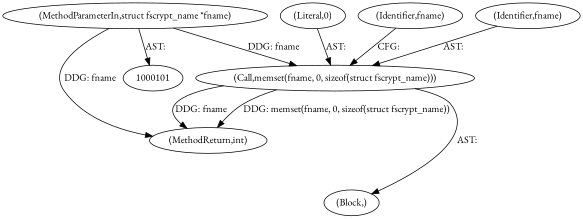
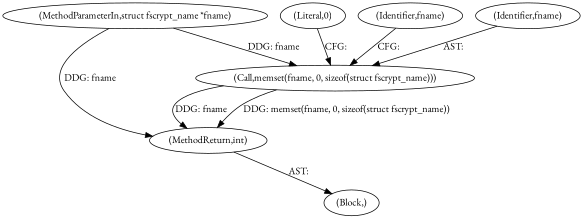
edge "(Literal,0)" -> "(Call,memset(fname, 0, sizeof(struct fscrypt_name)))": label "AST: " -> "CFG: "
node "1000101": removed
edge "(Call,memset(fname, 0, sizeof(struct fscrypt_name)))" -> "(Block,)": now "(MethodReturn,int)" -> "(Block,)"
